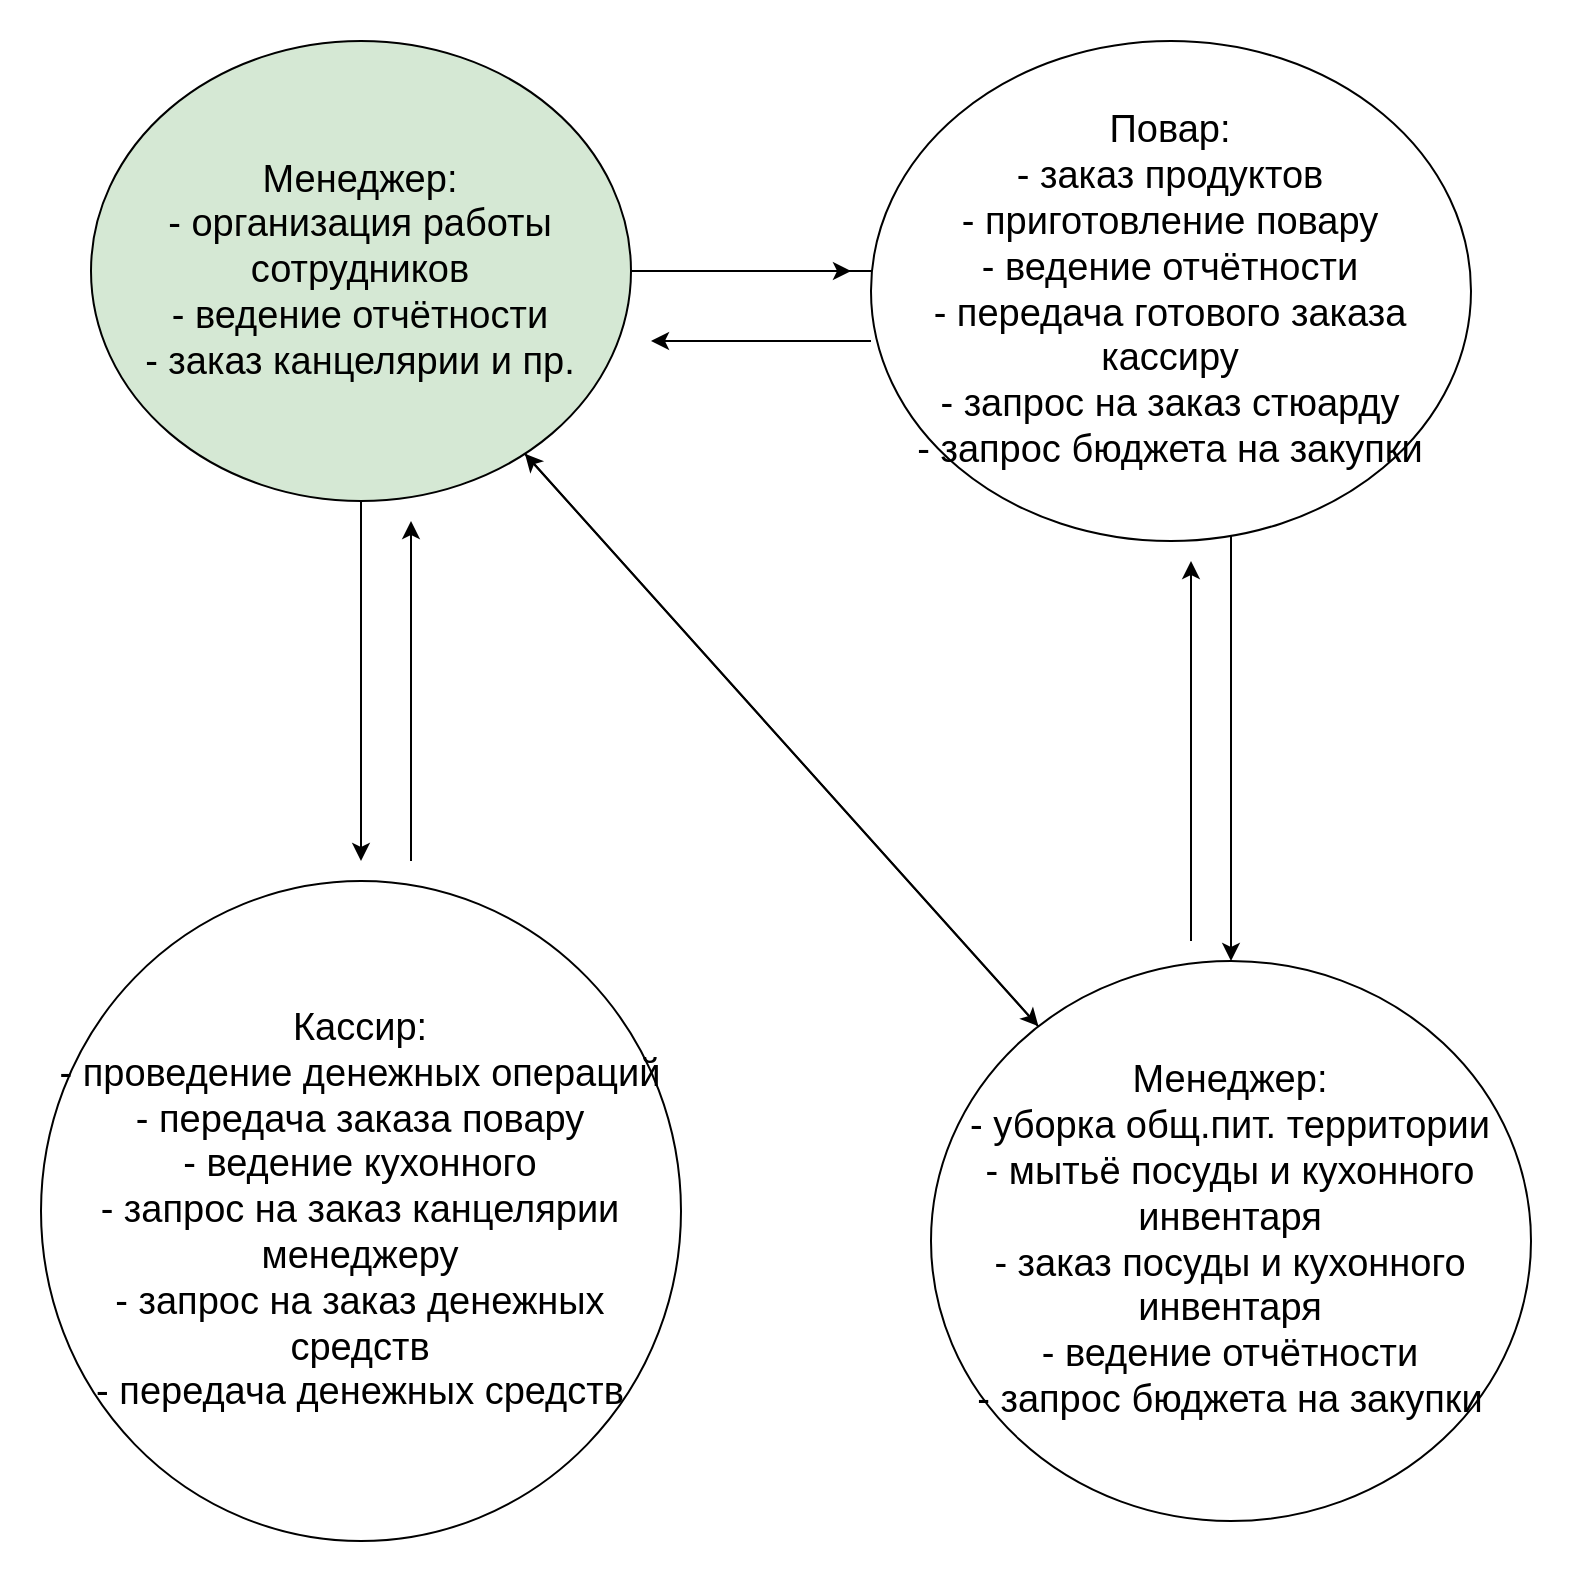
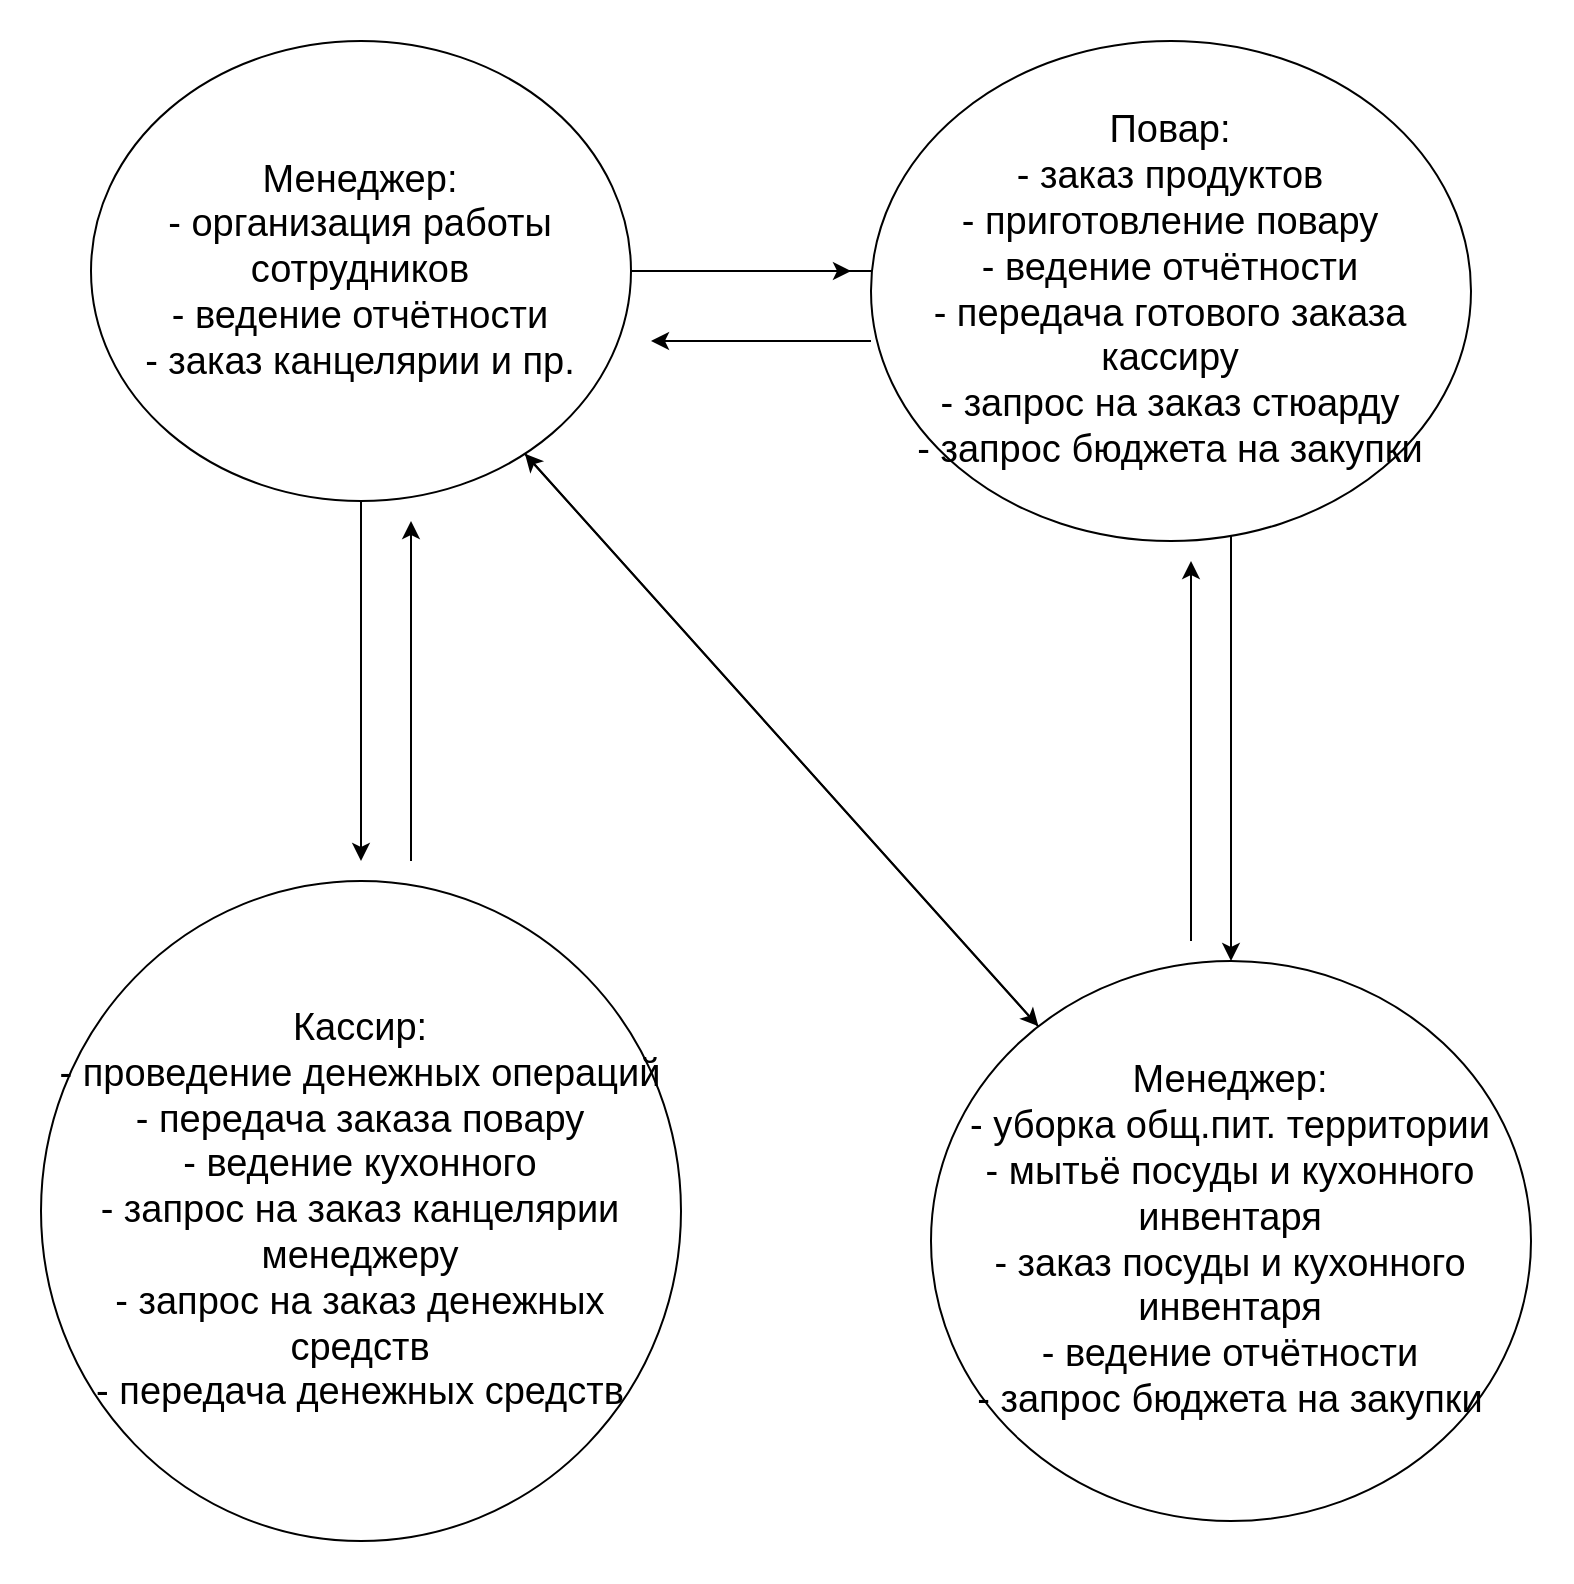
node "Менеджер: - организация работы сотрудников - ведение отчётности - заказ канцелярии и пр.": fillcolor #d5e8d4 -> #ffffff
